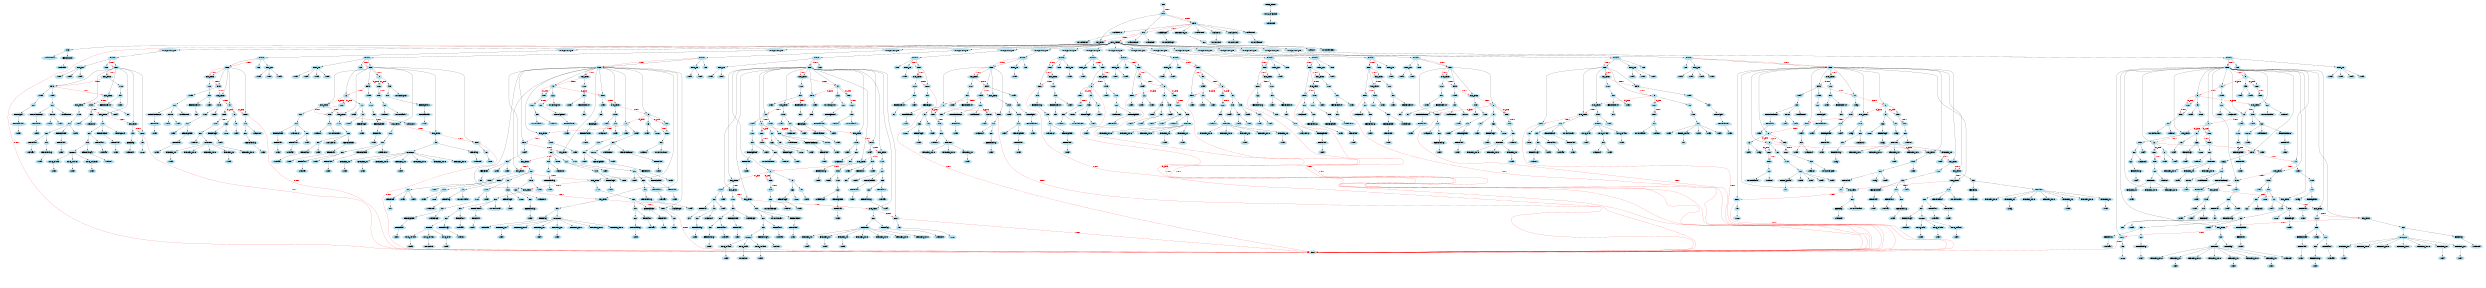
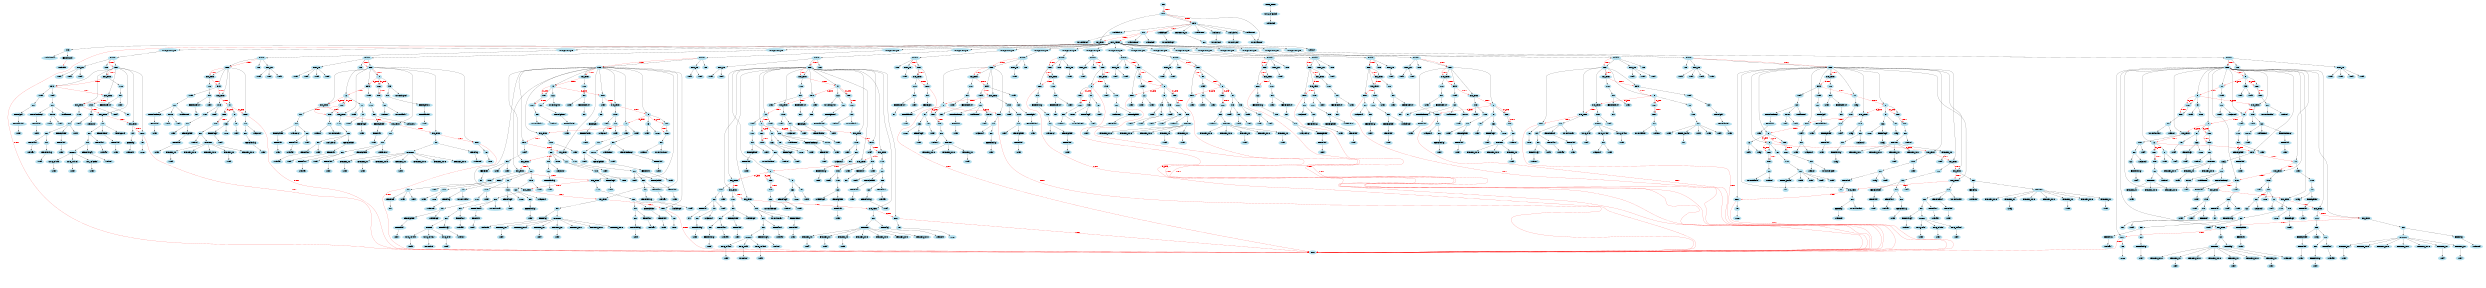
edge "SCRIPT" -> "CLASS": now "SCRIPT" -> "STRINGLIT(allowance)"
node "STRINGLIT(fabric-con)": removed
node "STRING_KEY(spender)": label "STRING_KEY(spender)" -> "JSON_KEY(spender)"
